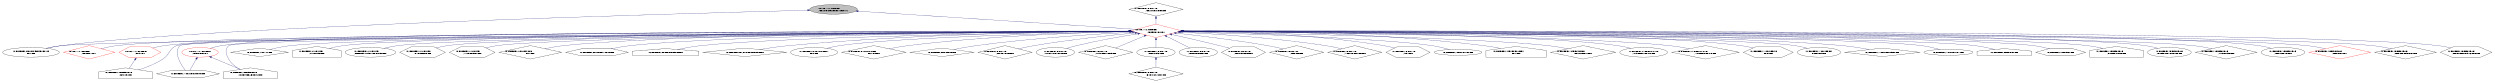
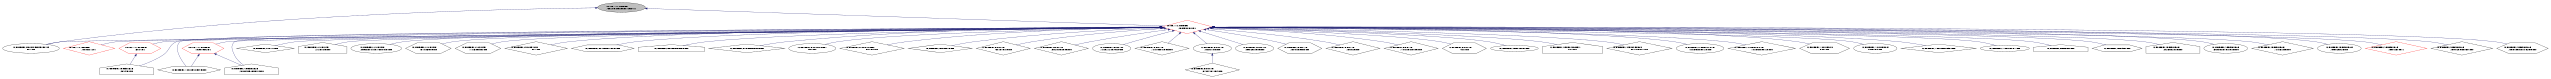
edge "include/llvm/CodeGen /TargetLowering.h" -> "lib/CodeGen/GlobalISel /CombinerHelper.cpp": reversed
node "include/llvm/CodeGen /ScheduleDAG.h": shape ellipse -> hexagon
node "lib/LegalizeTypes/DwarfEHPrepare.cpp": label "lib/LegalizeTypes/DwarfEHPrepare.cpp" -> "lib/CodeGen/DwarfEHPrepare.cpp"
